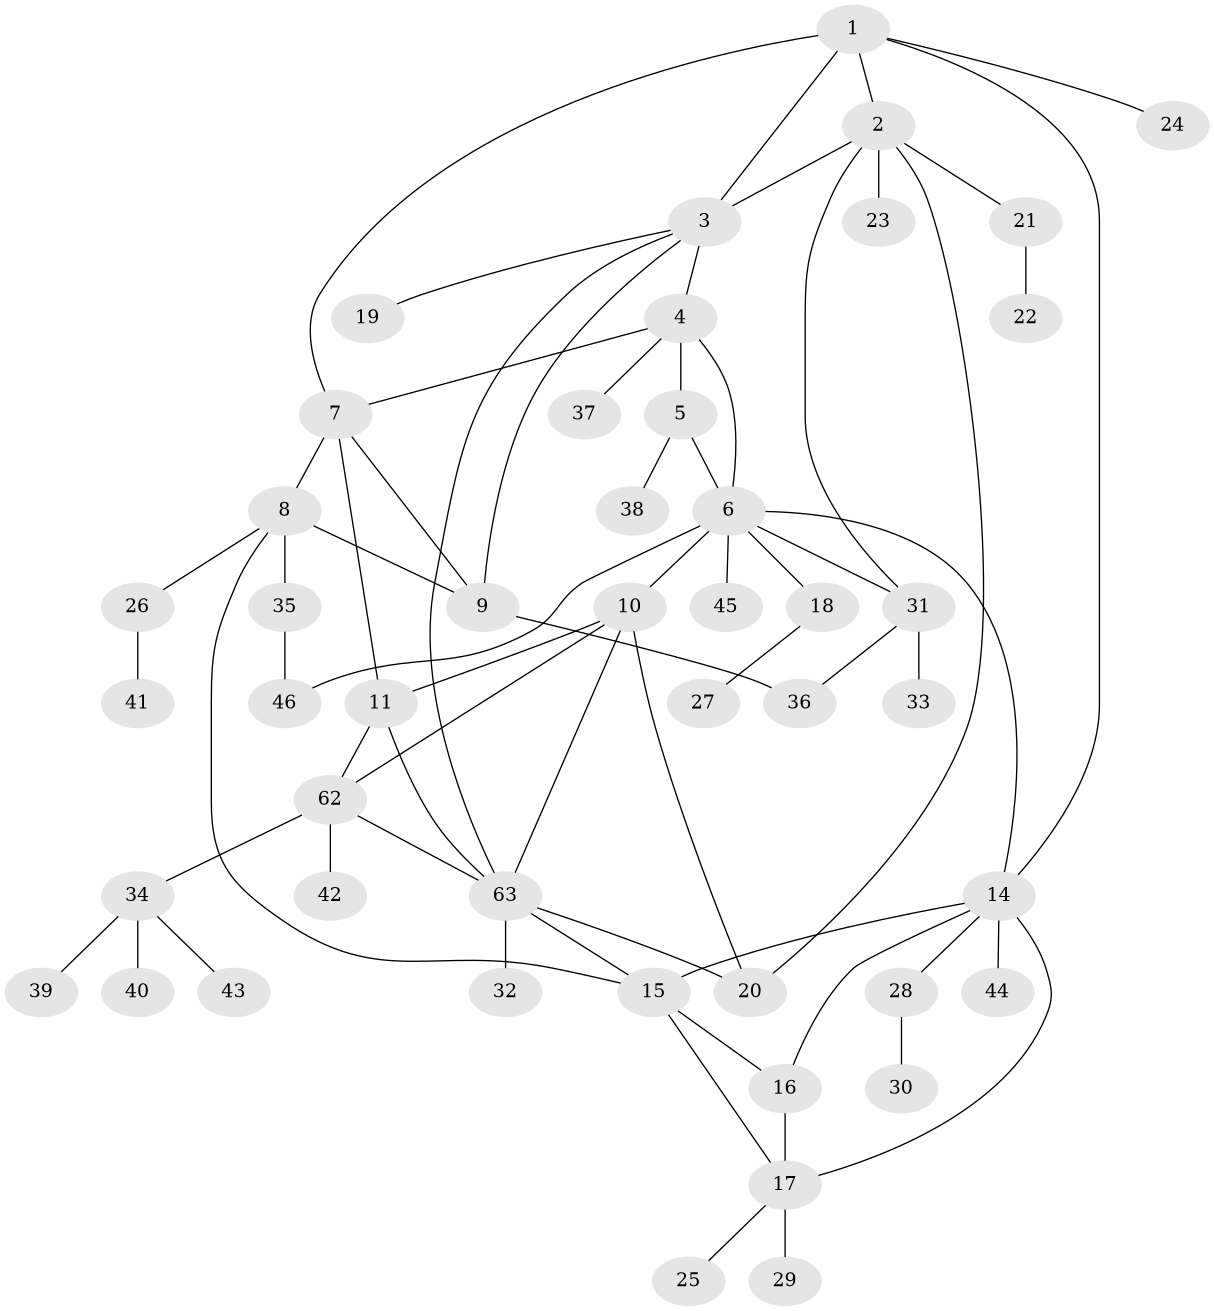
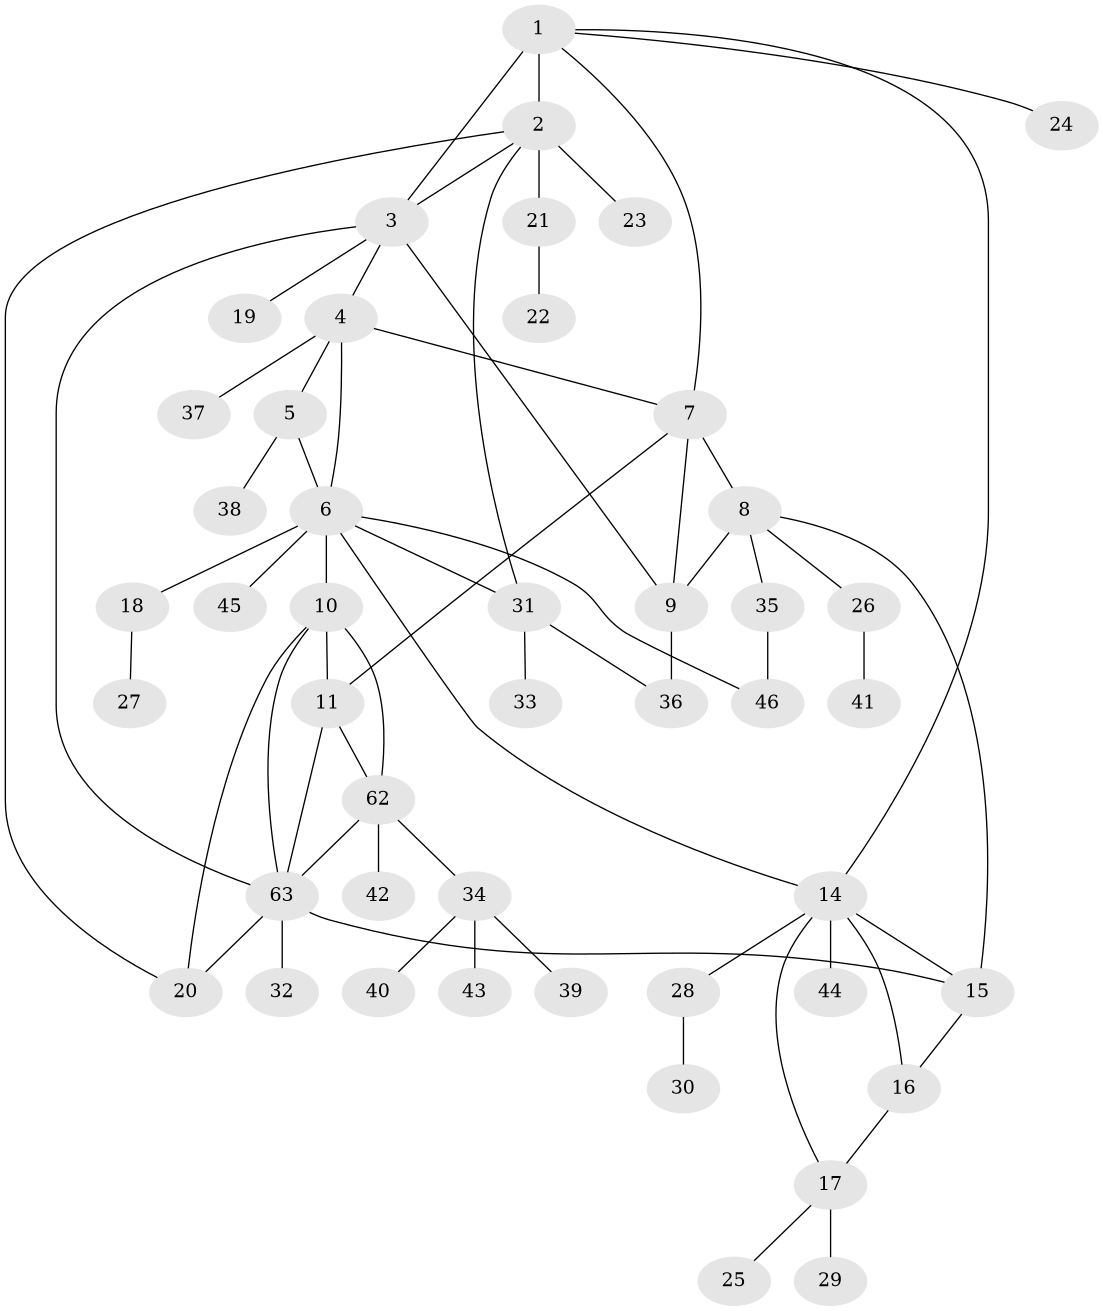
edge "15" -- "17": removed
